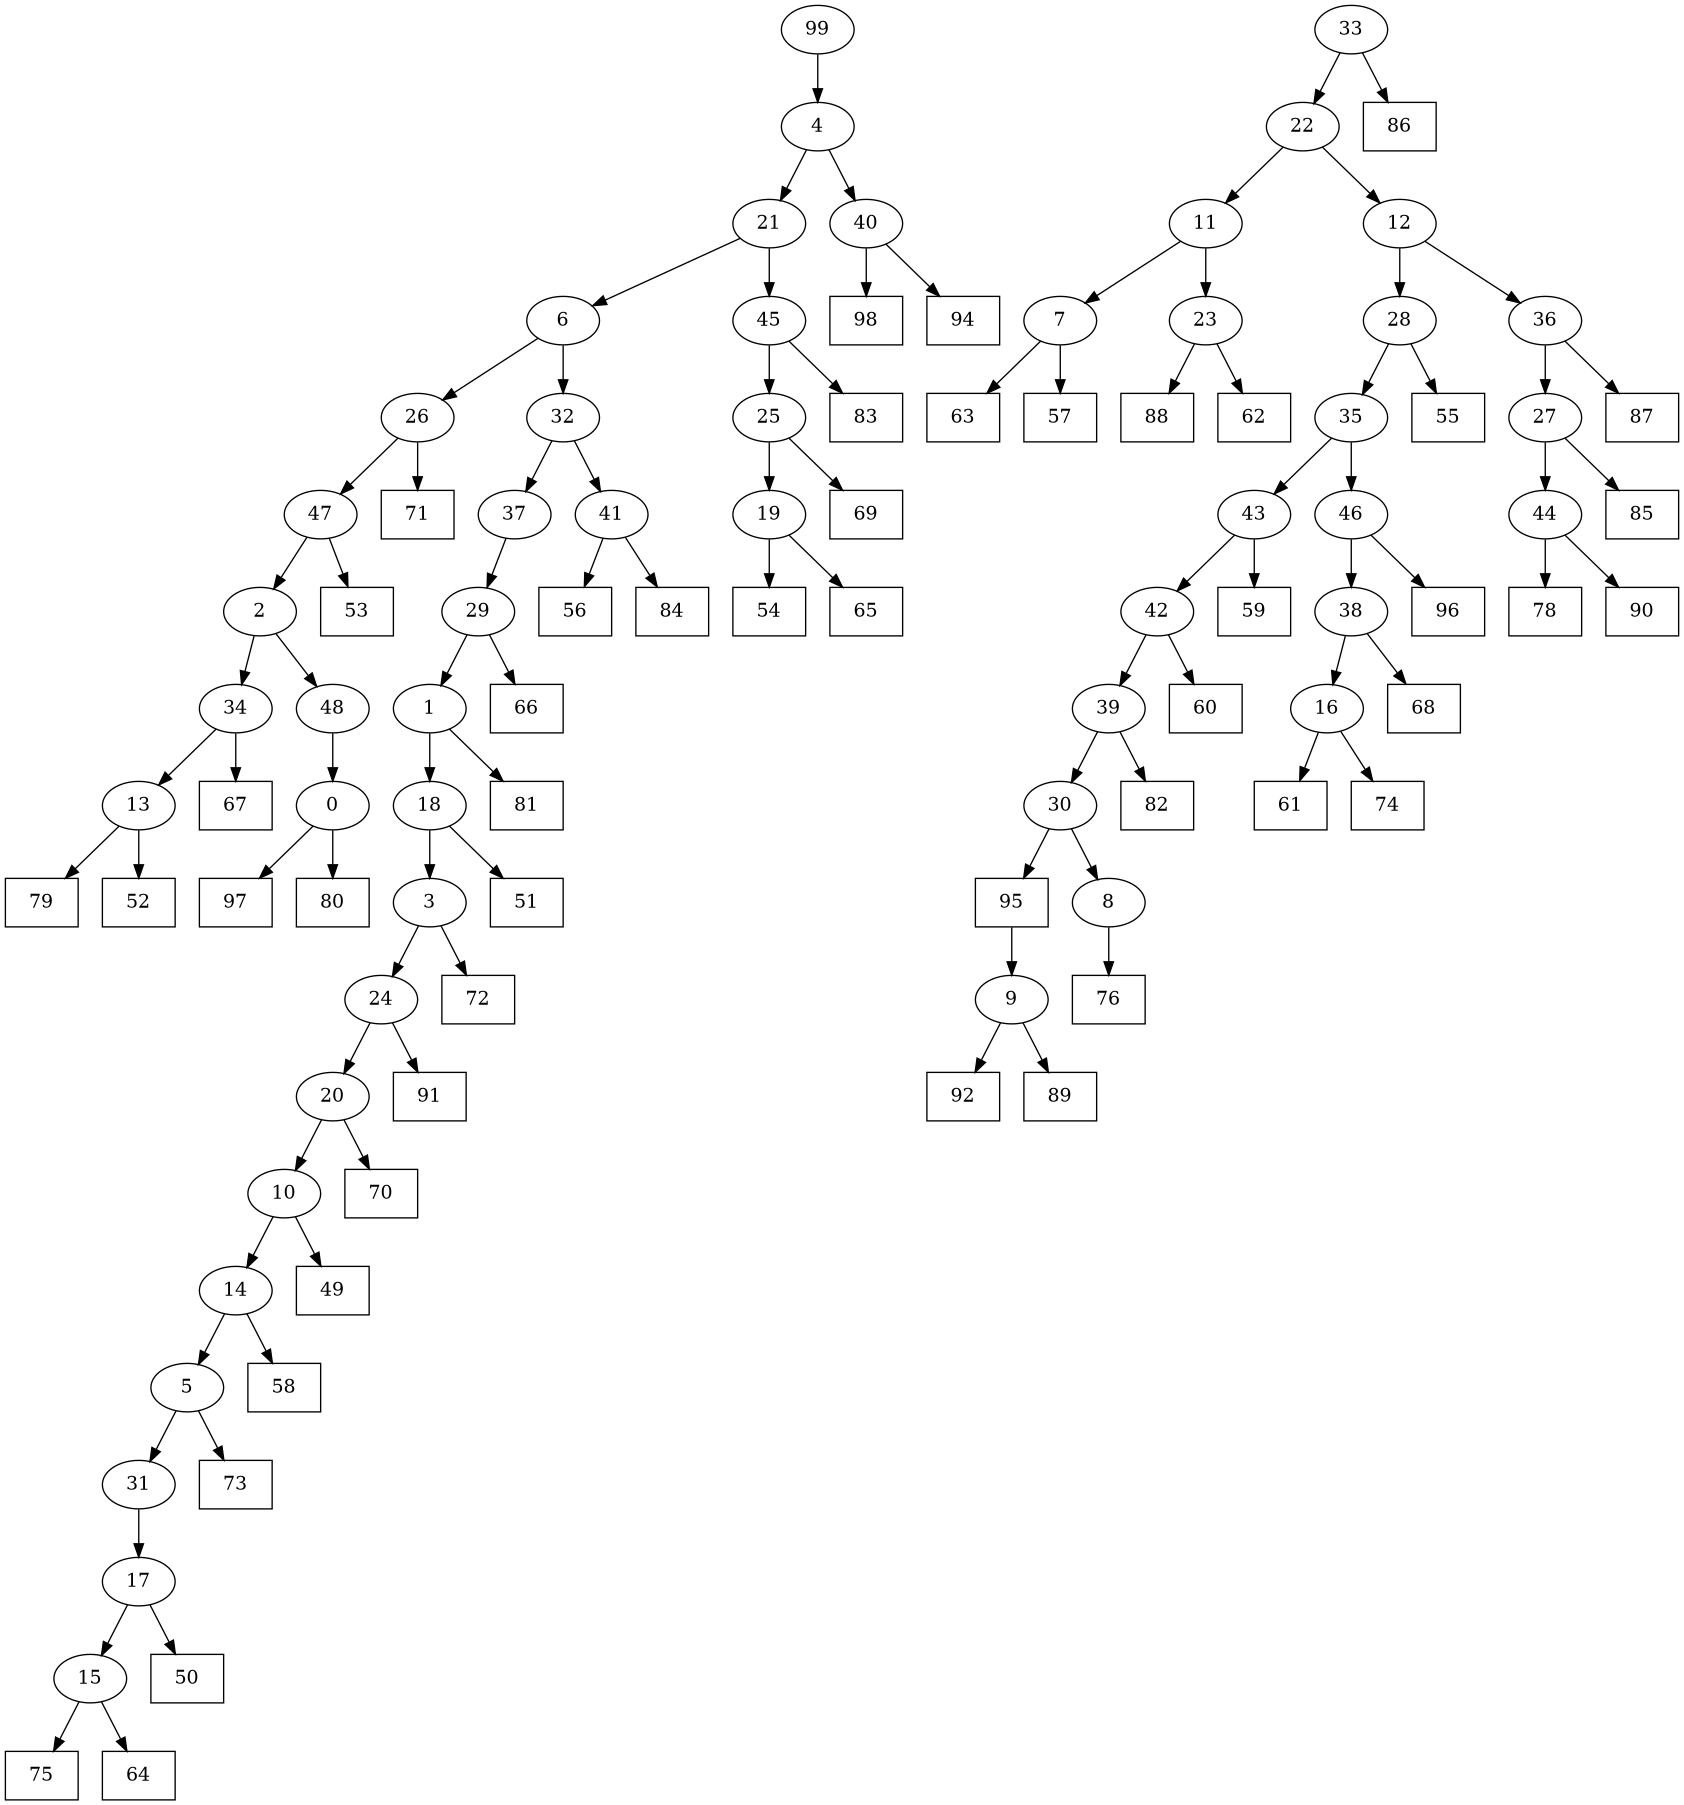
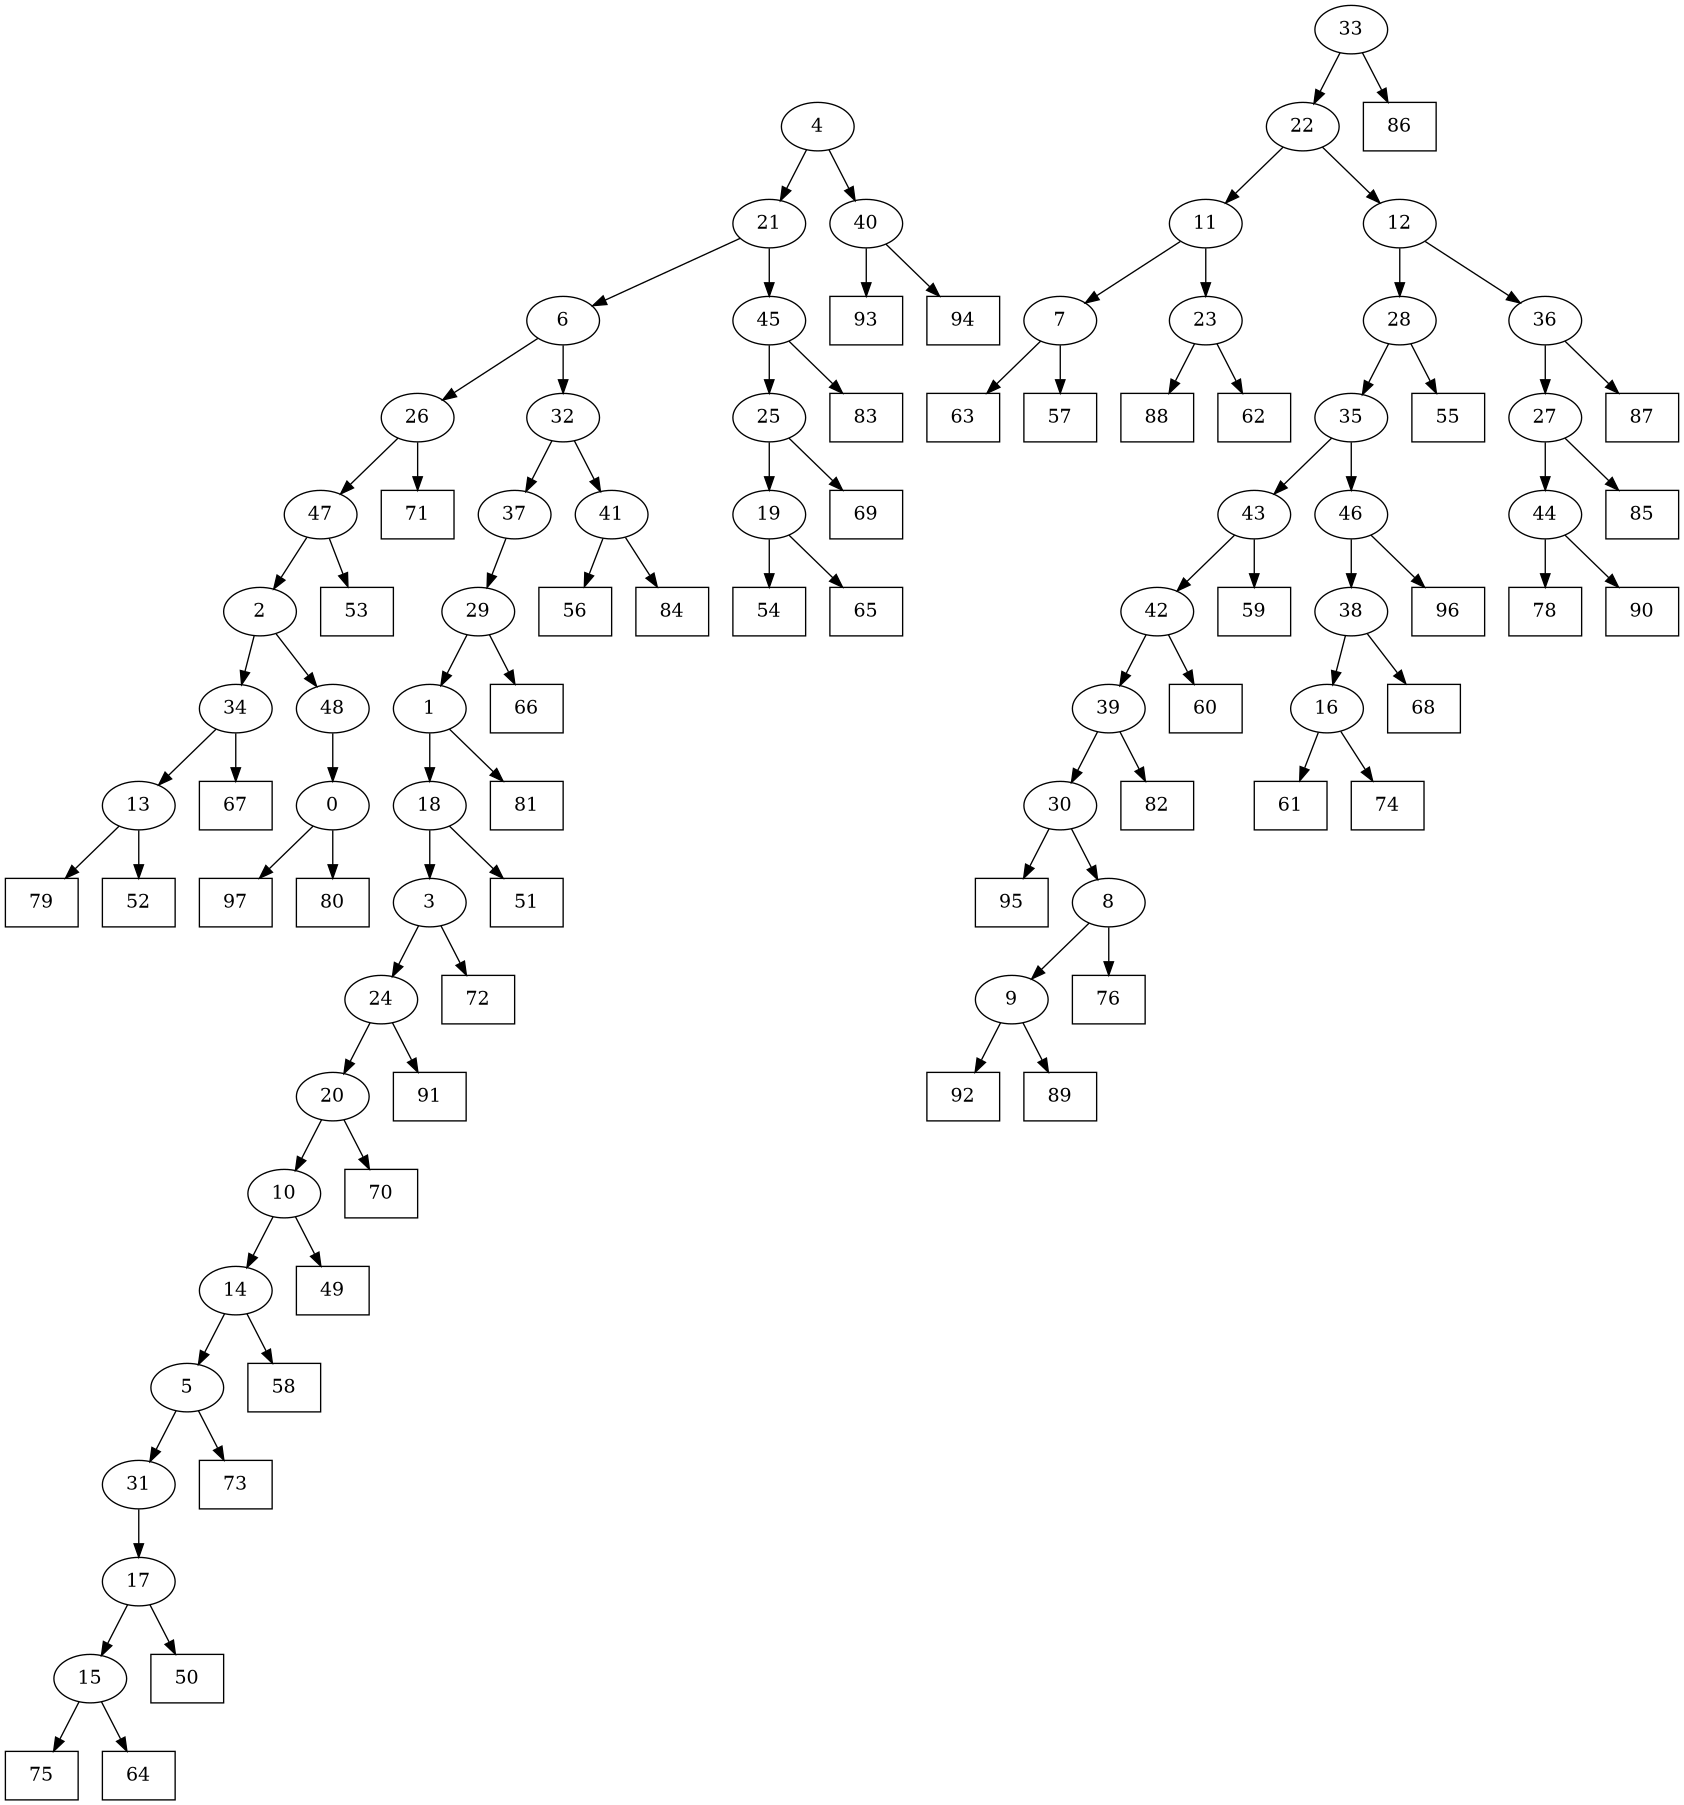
node "99": removed
node "98": label "98" -> "93"
edge "95" -> "9": now "8" -> "9"
